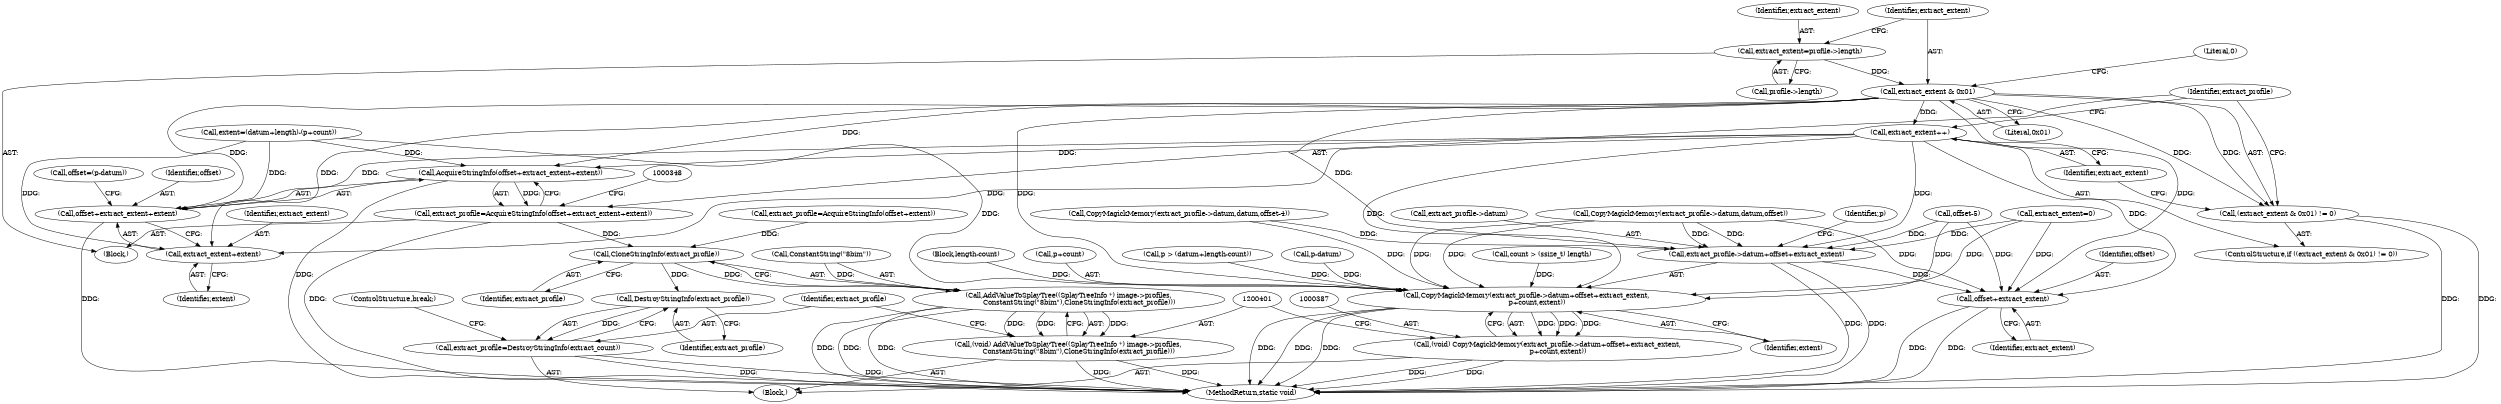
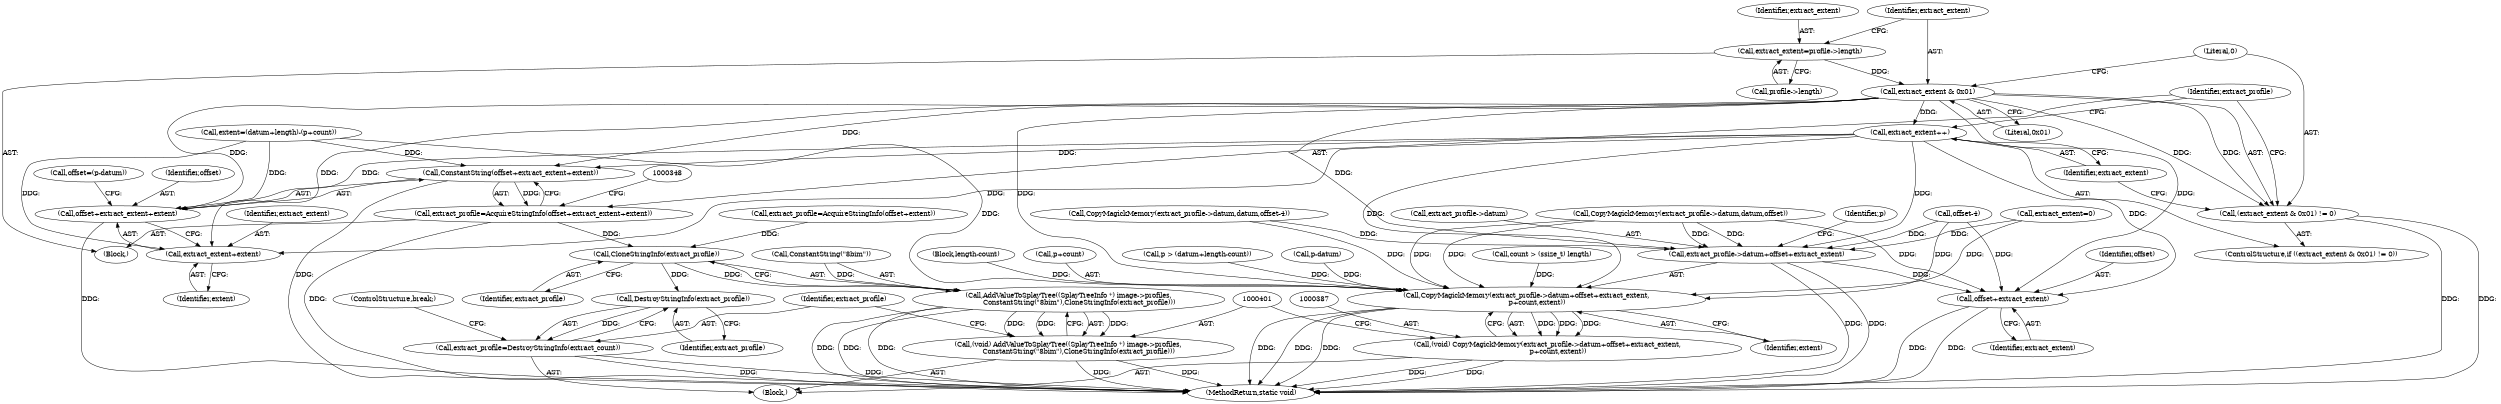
edge "(Literal,0)" -> "(Call,(extract_extent & 0x01) != 0)": added, label "AST:"
node "(Call,AcquireStringInfo(offset+extract_extent+extent))": label "(Call,AcquireStringInfo(offset+extract_extent+extent))" -> "(Call,ConstantString(offset+extract_extent+extent))"
node "(Call,offset-5)": label "(Call,offset-5)" -> "(Call,offset-4)"
edge "(Call,extract_extent=0)" -> "(Call,offset+extract_extent)": removed, label "DDG:"
node "1200401": label "1200401" -> "1000401"
